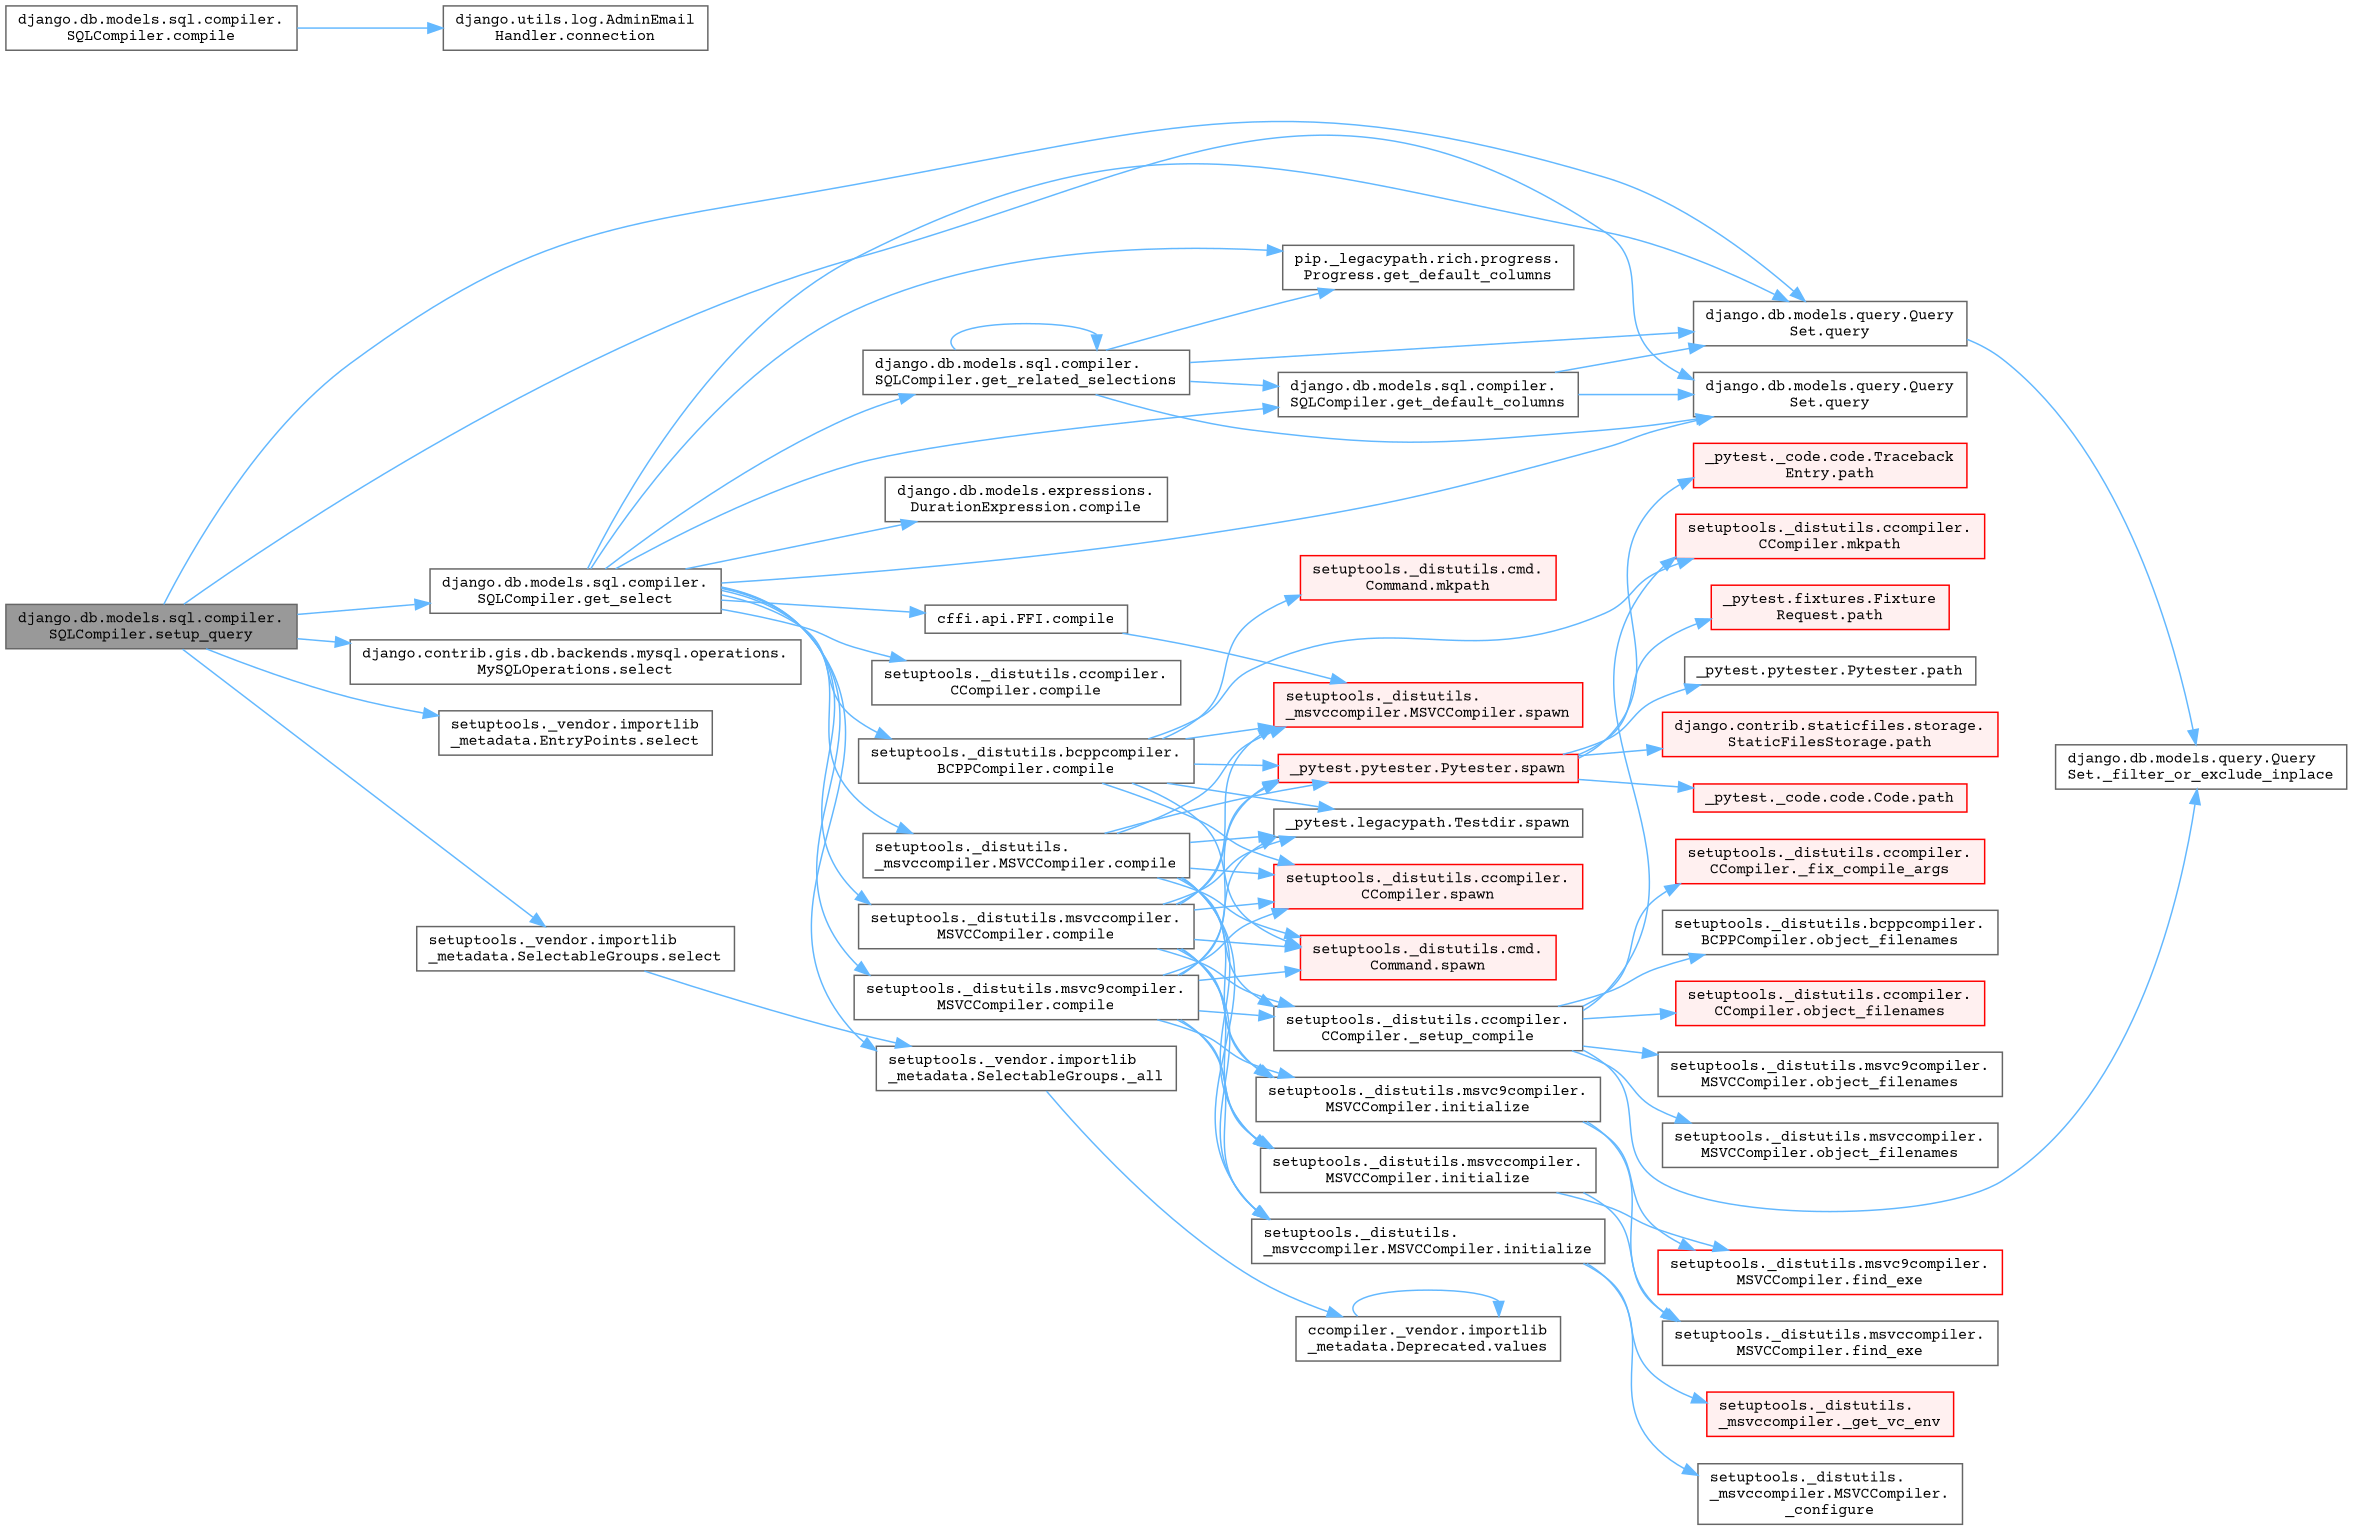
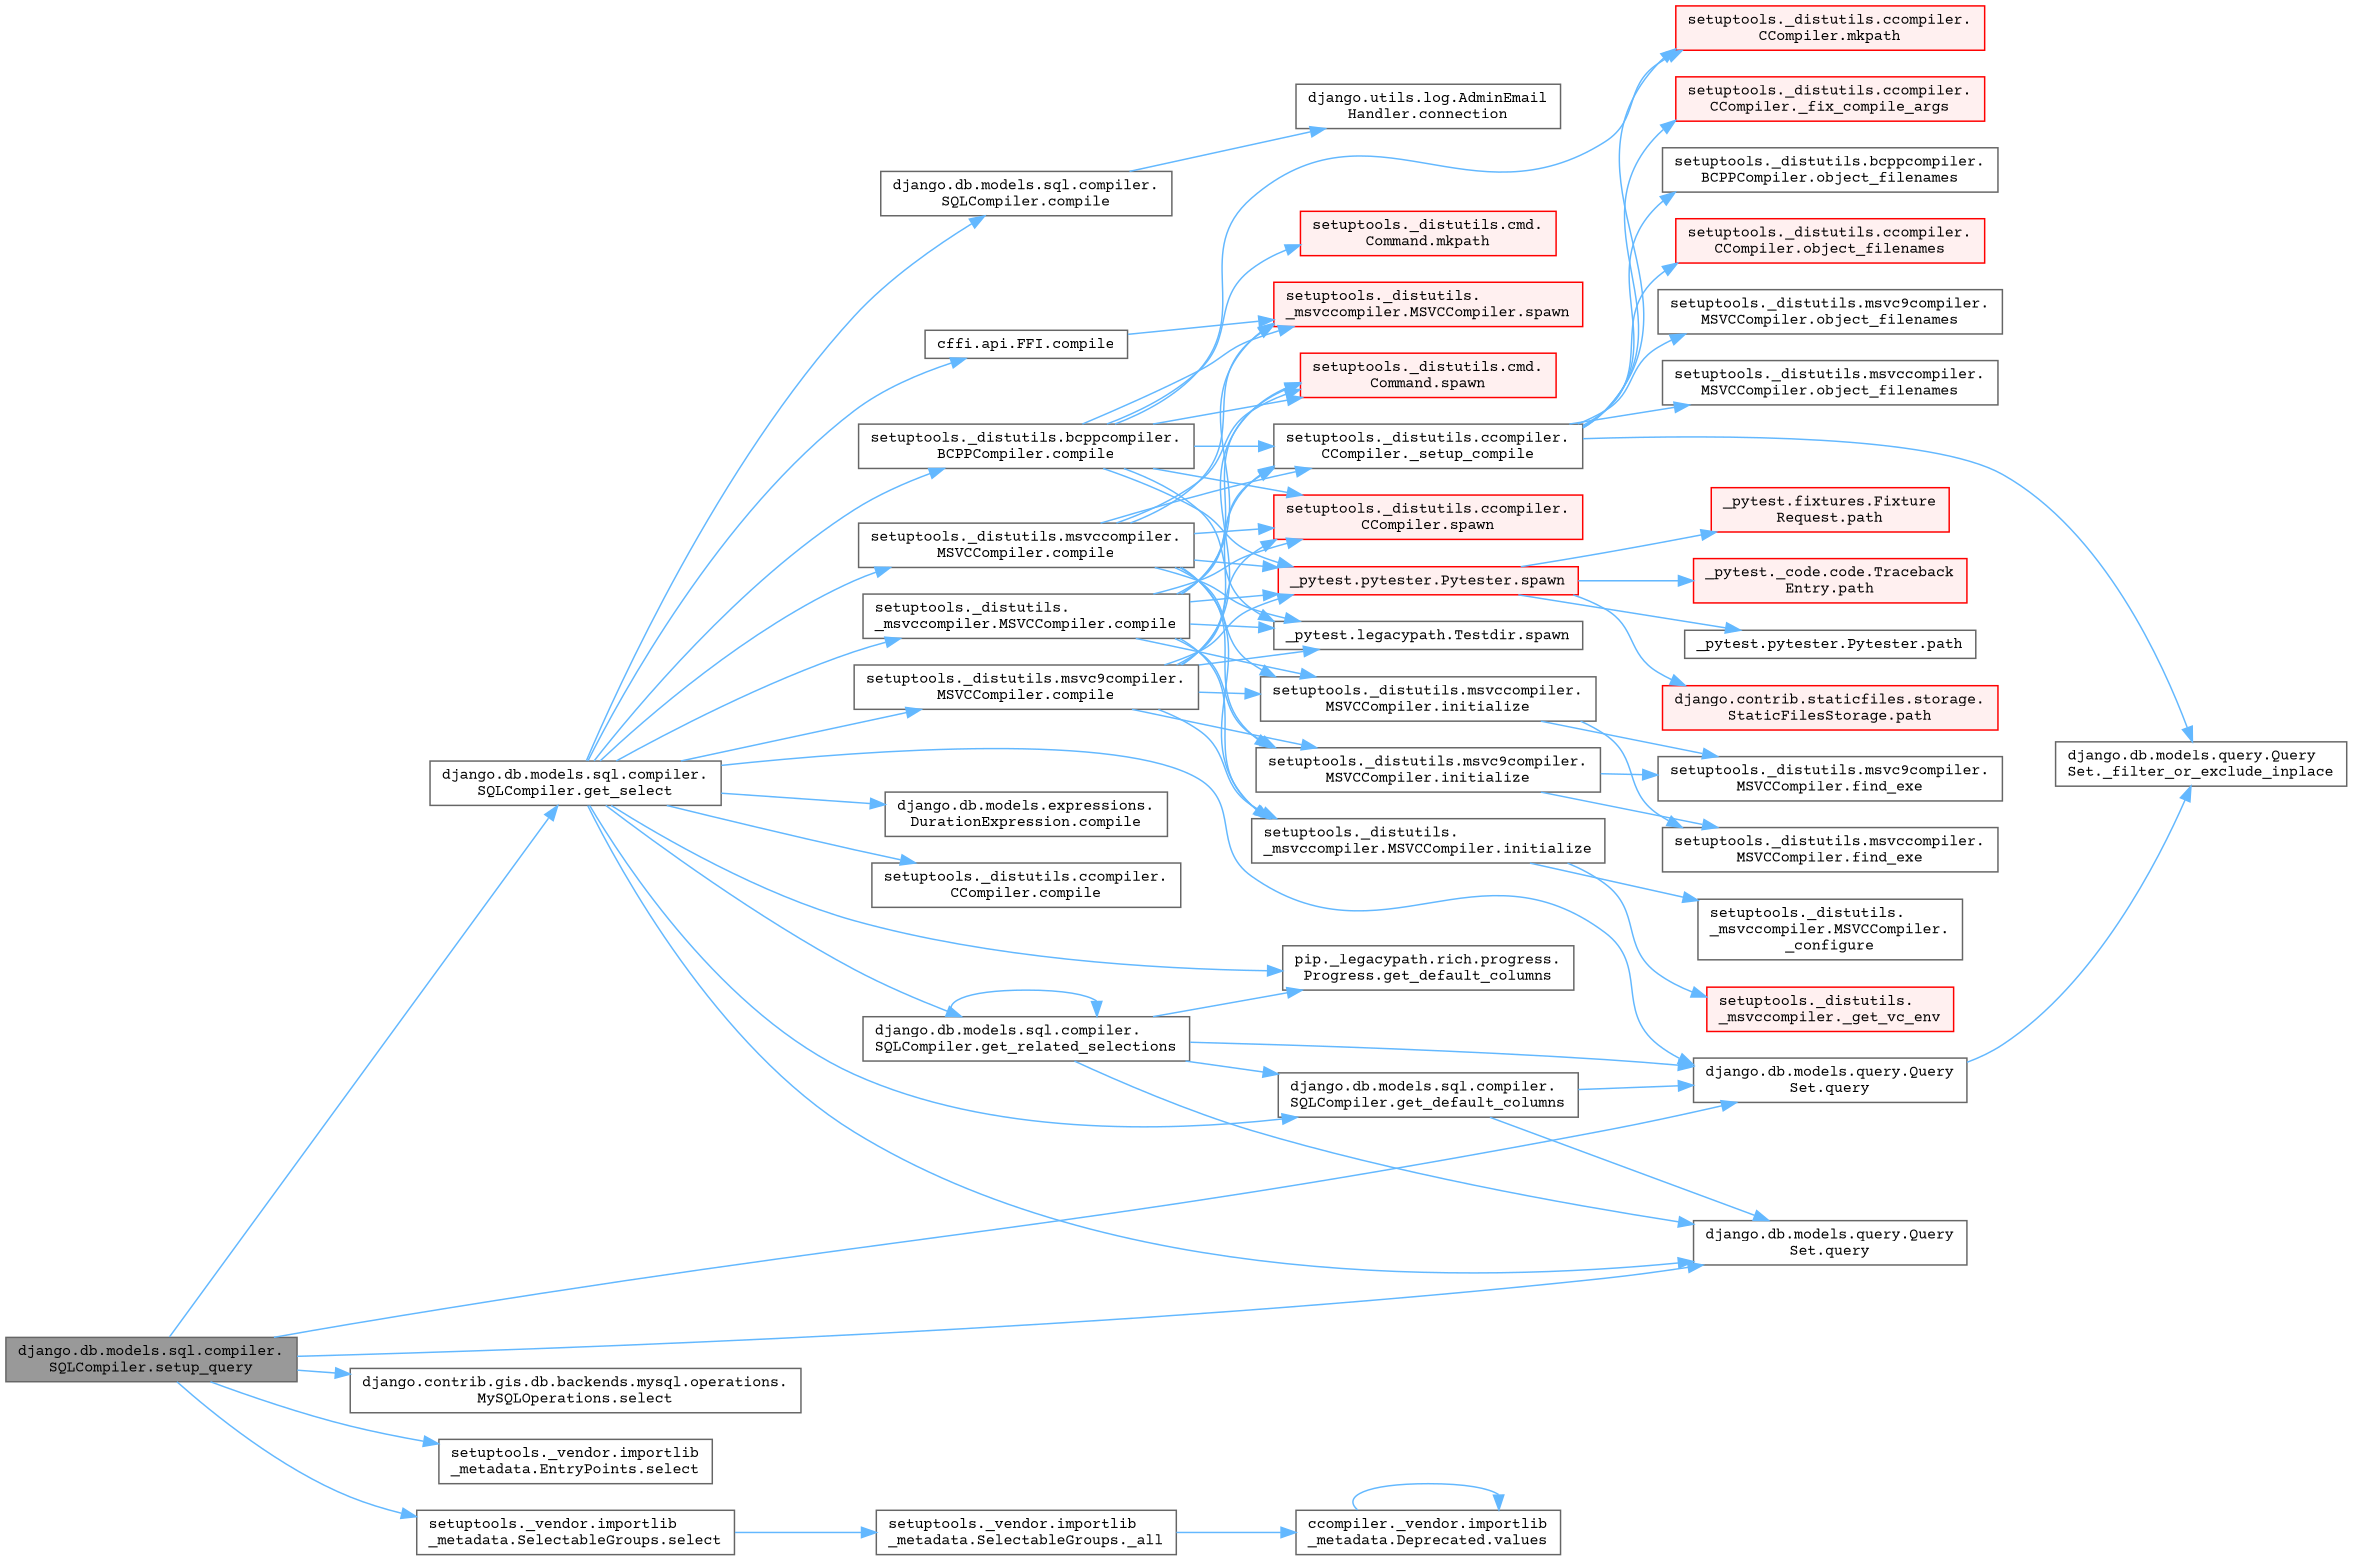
edge "setuptools._distutils.bcppcompiler. BCPPCompiler.compile" -> "setuptools._distutils.ccompiler. CCompiler._setup_compile": added
node "_pytest._code.code.Code.path": removed
edge "django.db.models.sql.compiler. SQLCompiler.get_select" -> "setuptools._vendor.importlib _metadata.SelectableGroups._all": now "django.db.models.sql.compiler. SQLCompiler.get_select" -> "django.db.models.sql.compiler. SQLCompiler.compile"
node "setuptools._distutils.msvc9compiler. MSVCCompiler.find_exe": color red -> grey40
